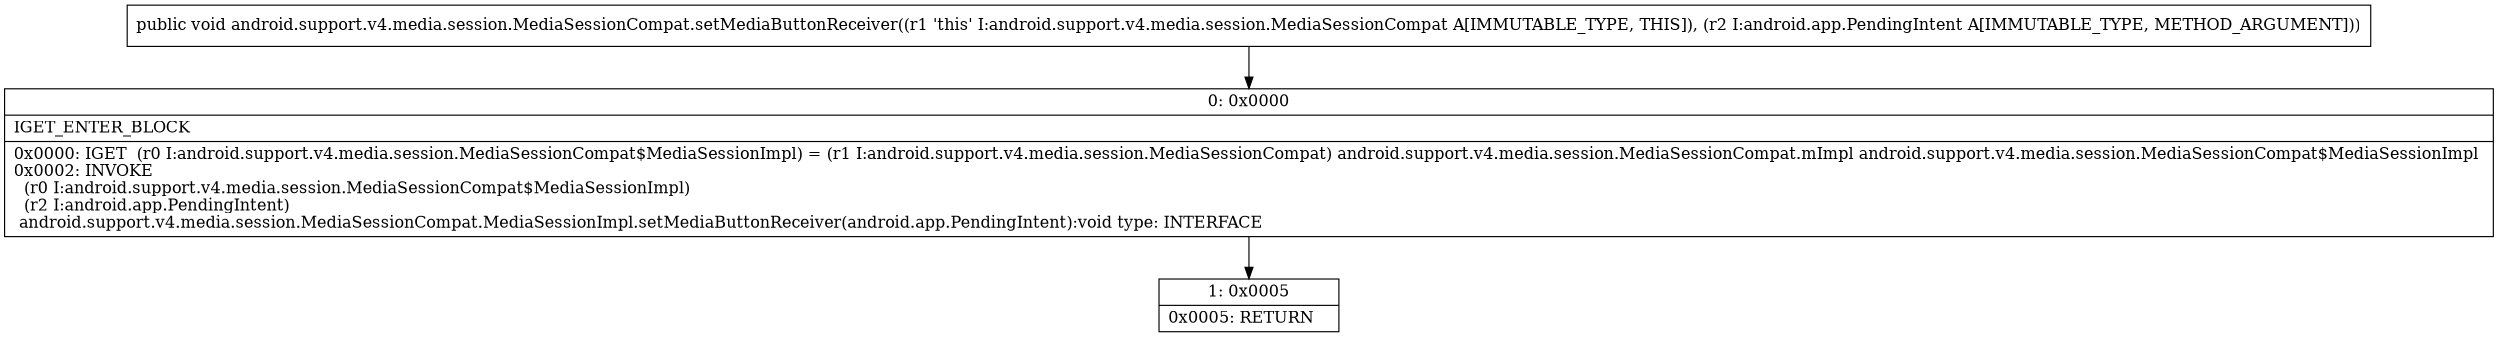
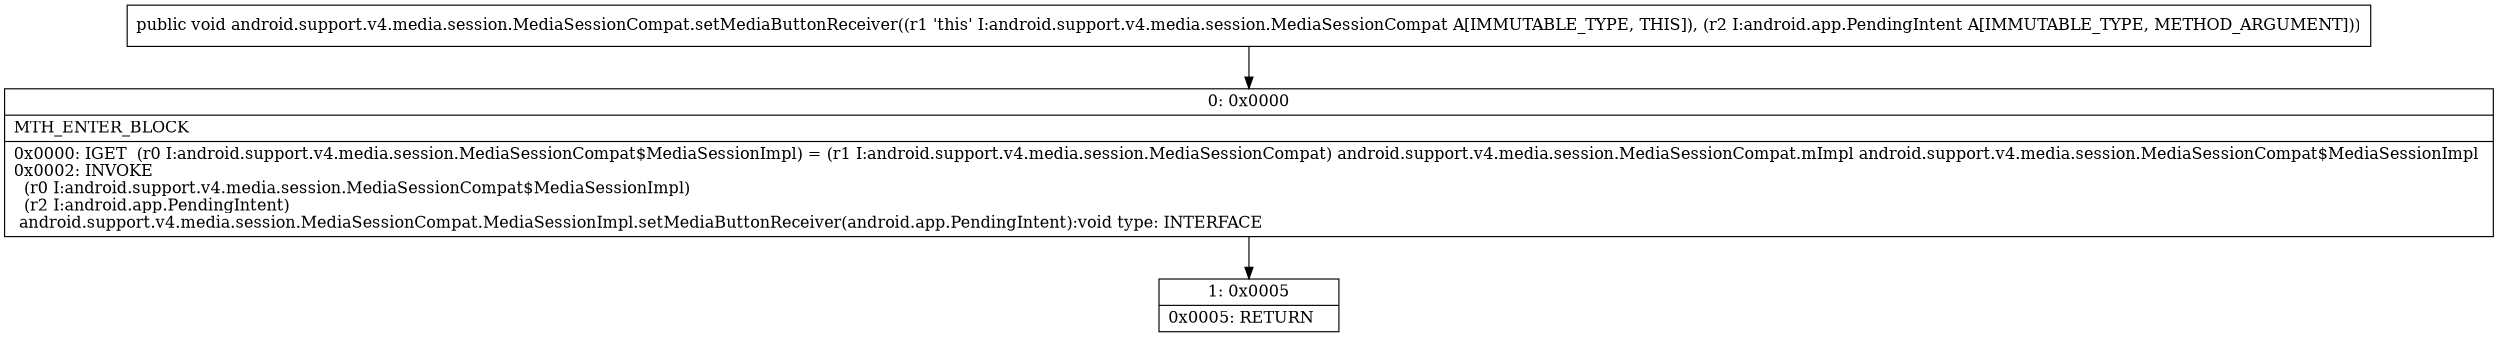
node "0: 0x0000": text "IGET_ENTER_BLOCK" -> "MTH_ENTER_BLOCK"
